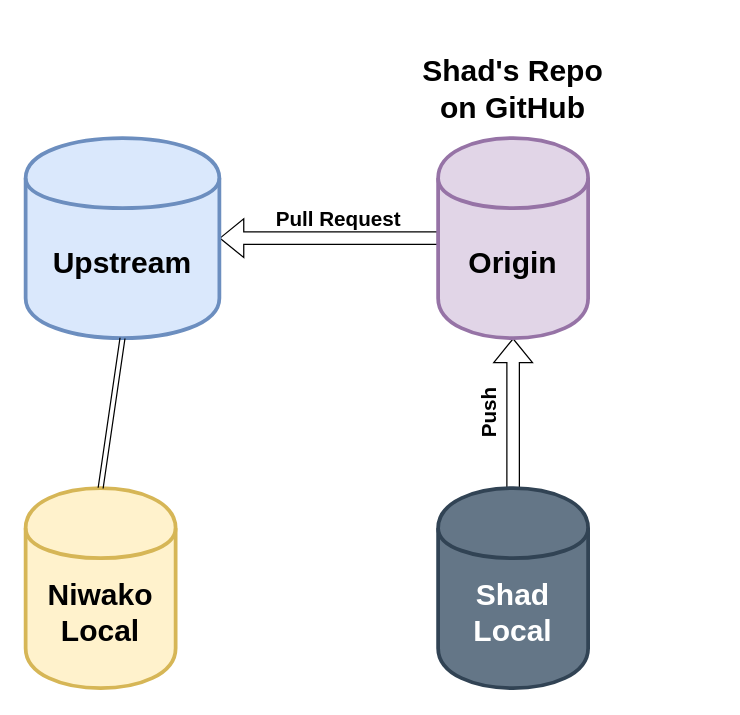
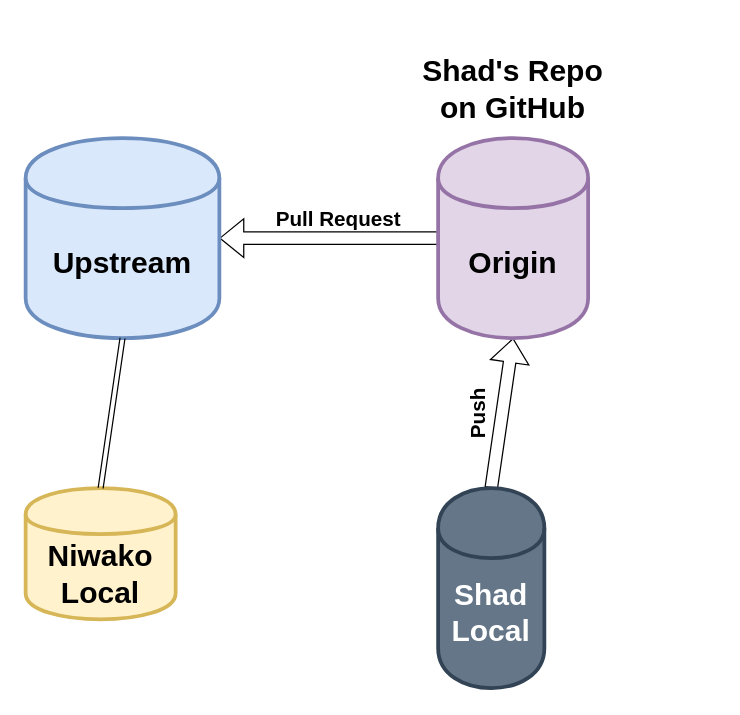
node "Niwako Local": size 150x200 -> 150x131
node "Shad Local": size 150x200 -> 106x200
